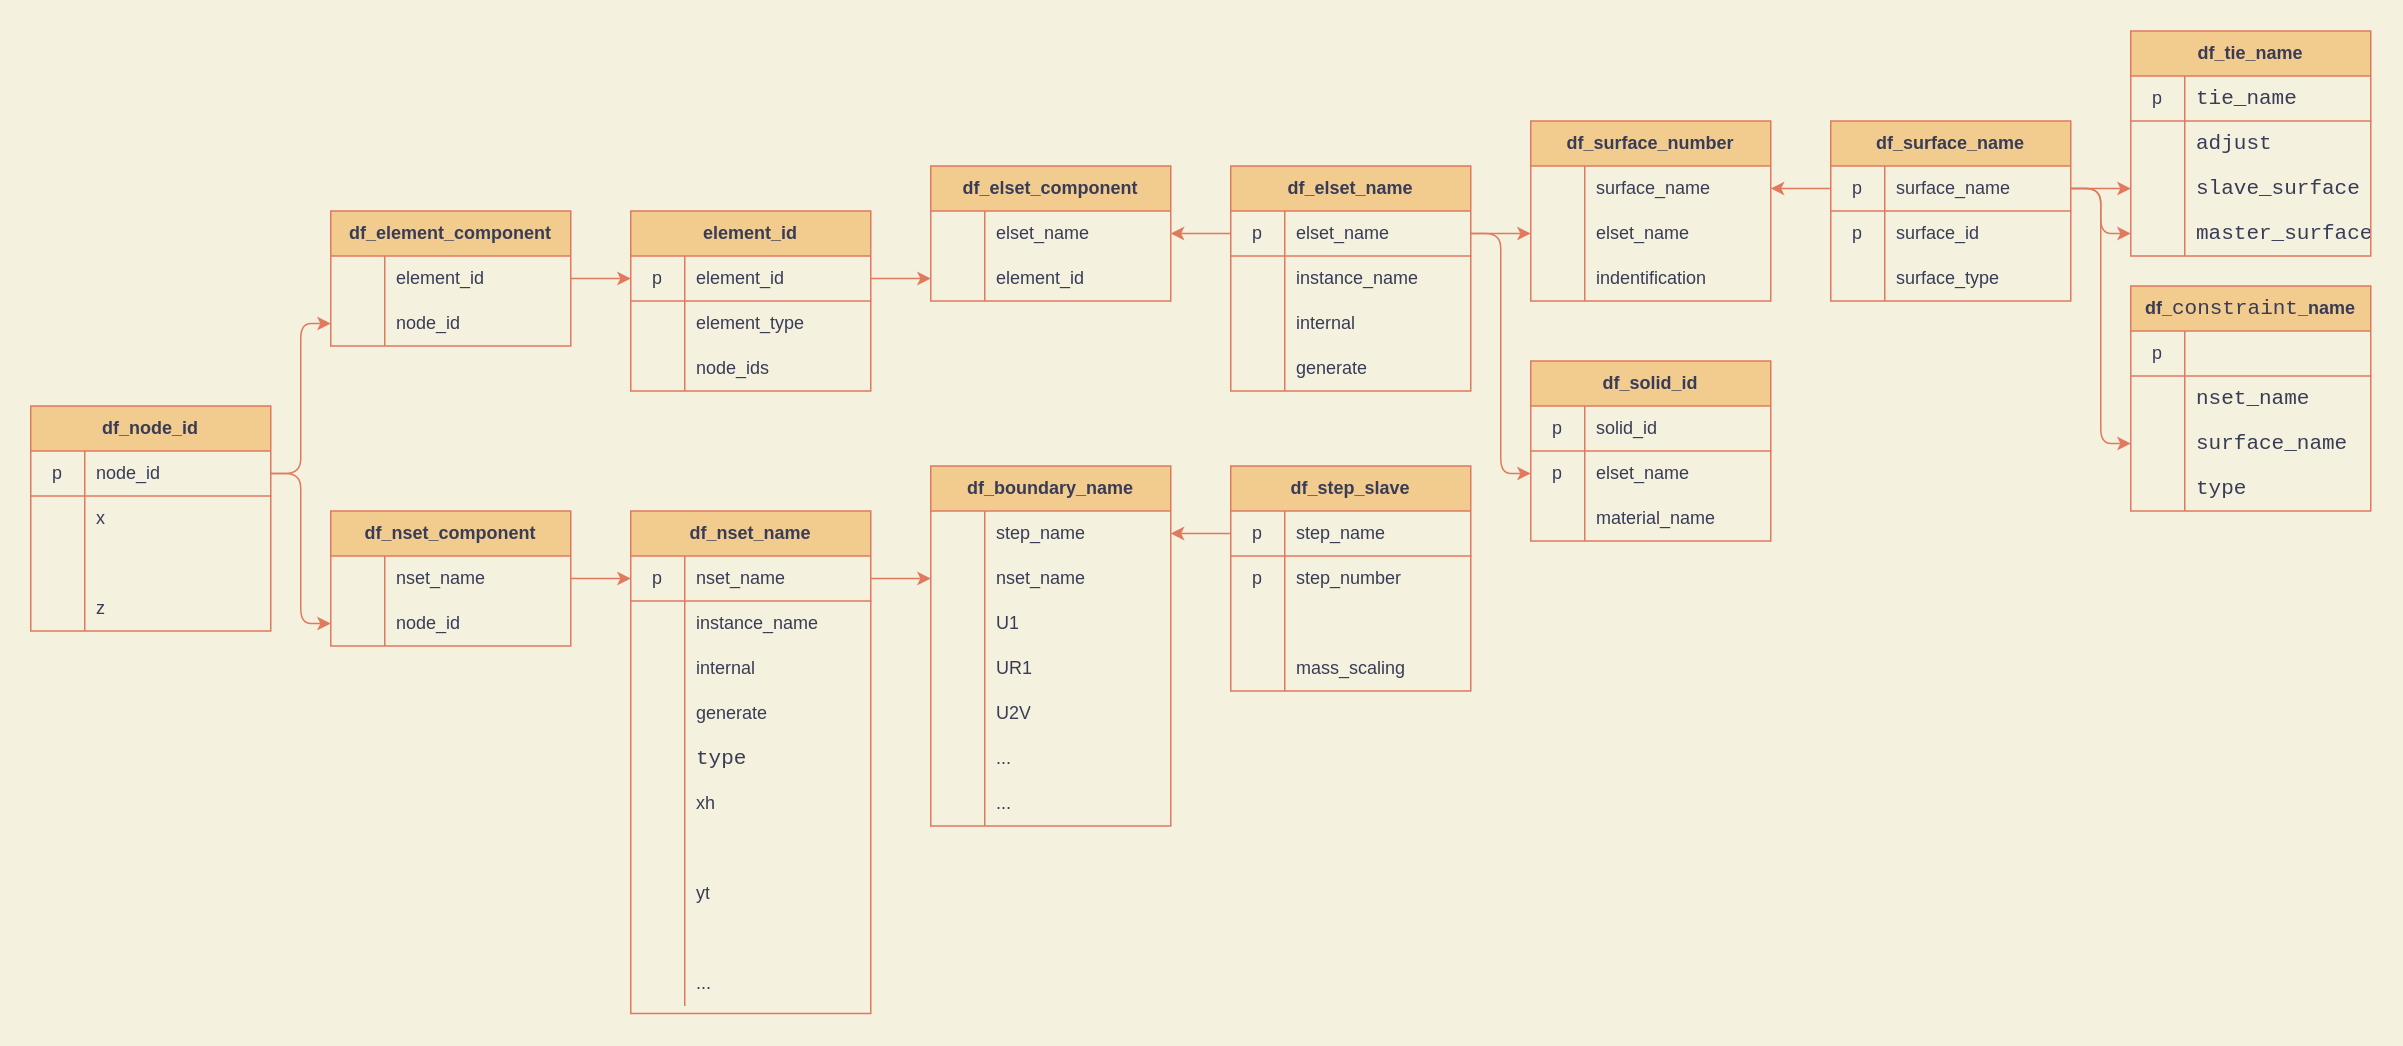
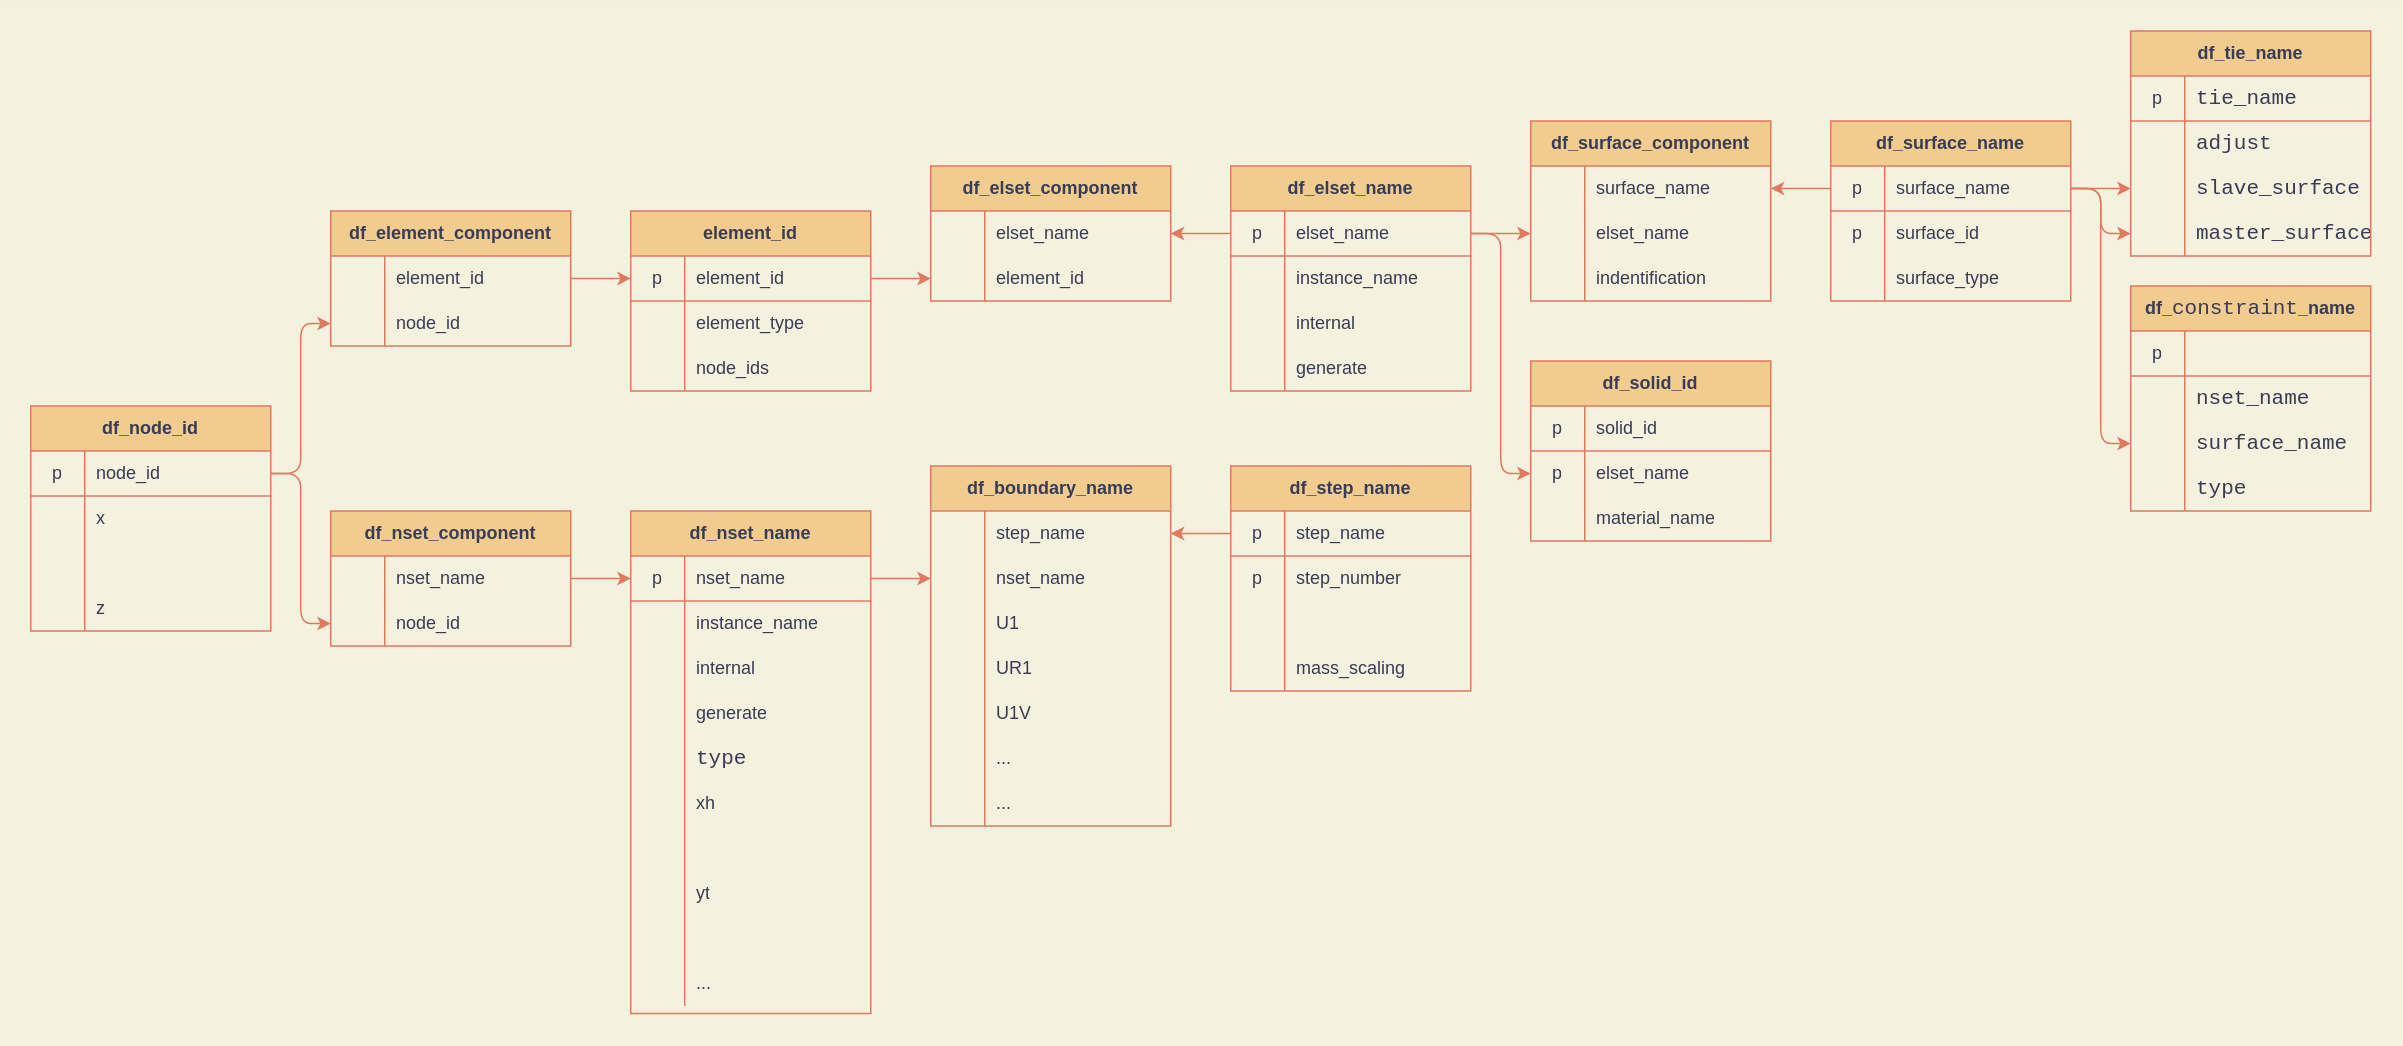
node "df_surface_number": label "df_surface_number" -> "df_surface_component"
node "df_step_slave": label "df_step_slave" -> "df_step_name"
node "U2V": label "U2V" -> "U1V"
